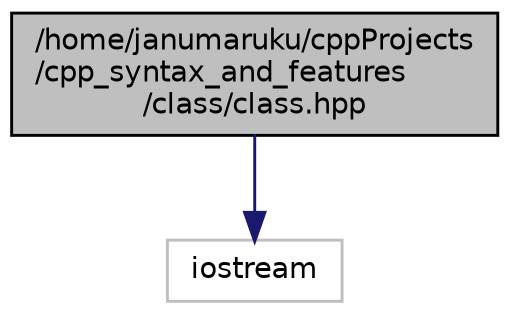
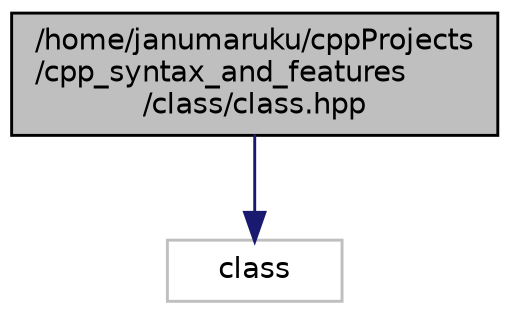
node "iostream": label "iostream" -> "class"
